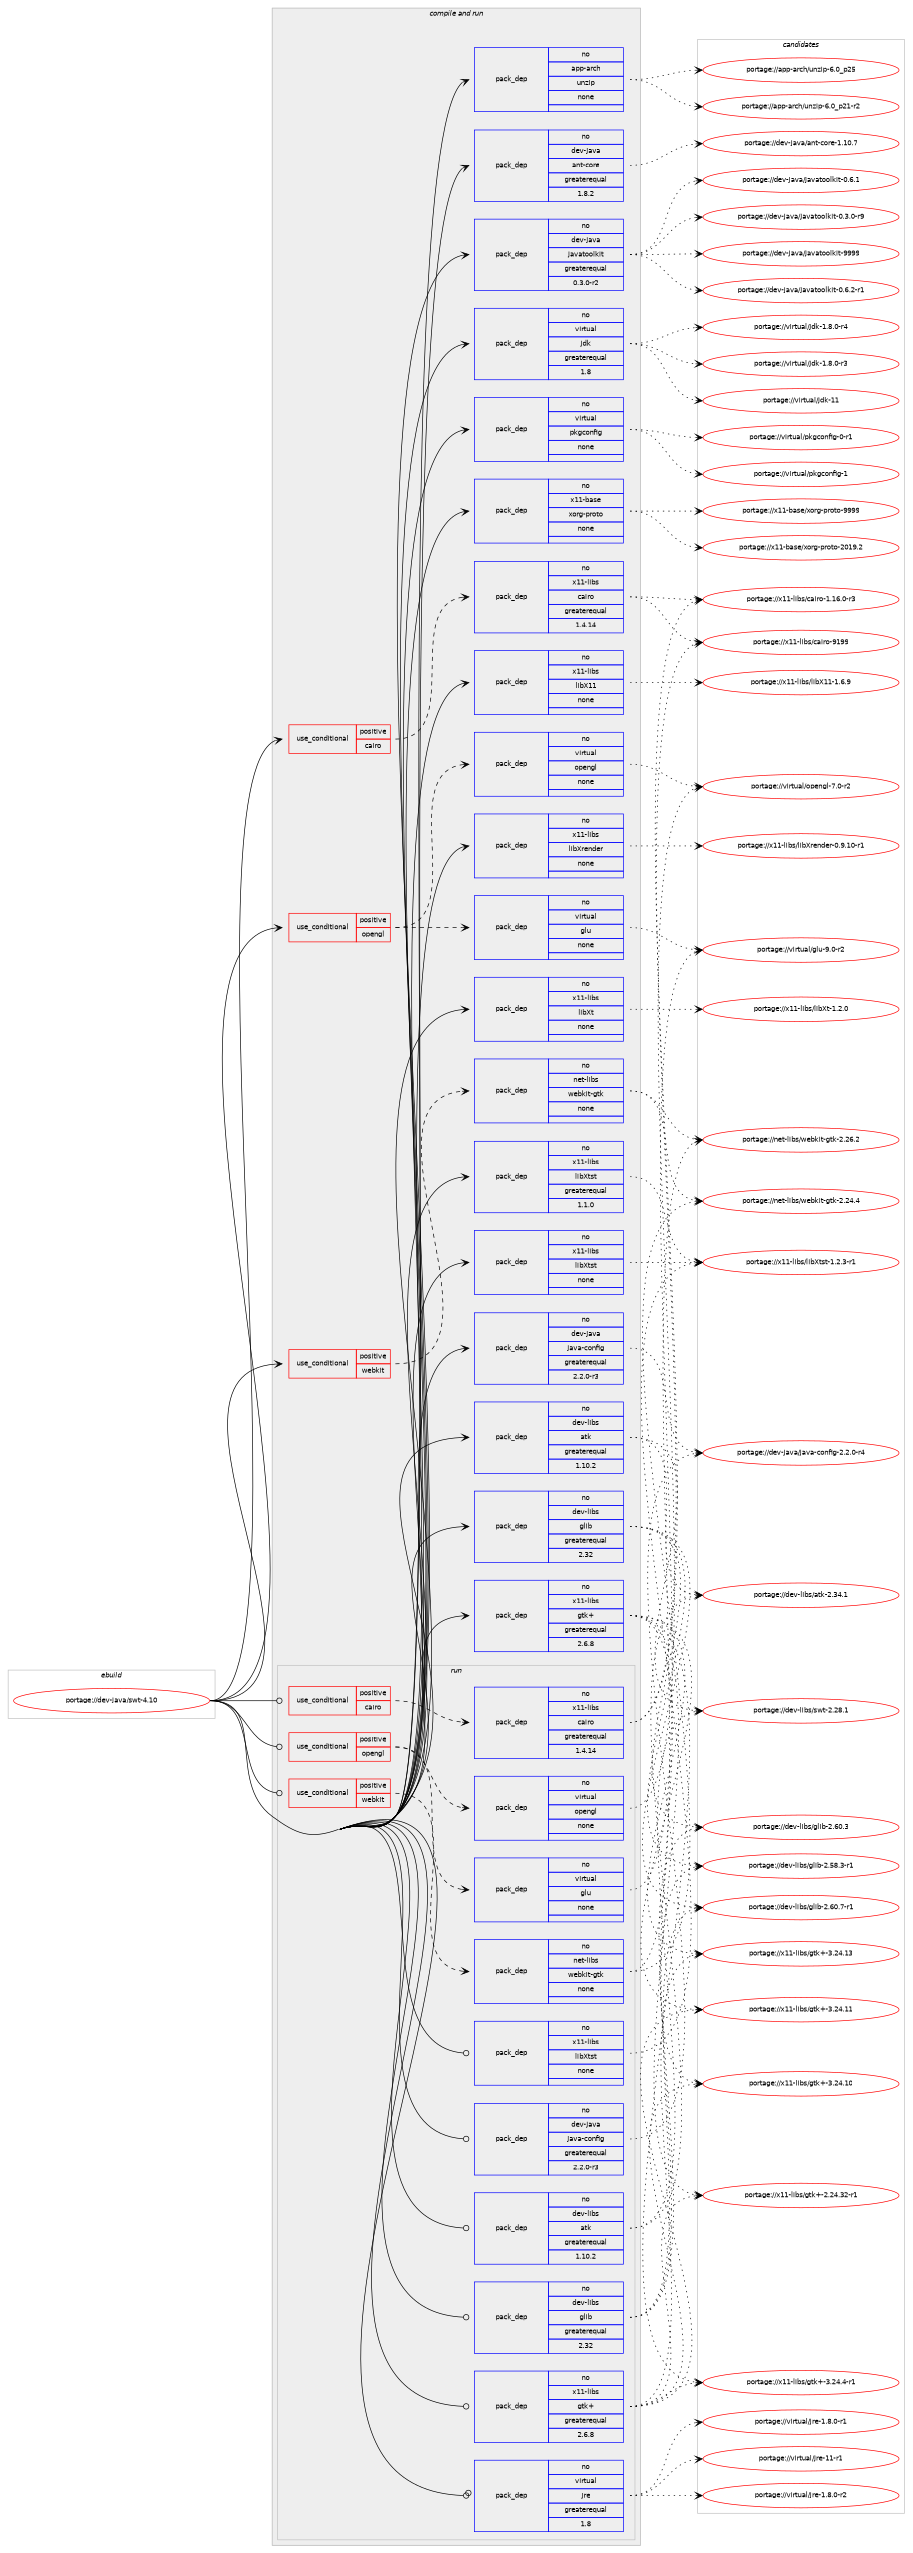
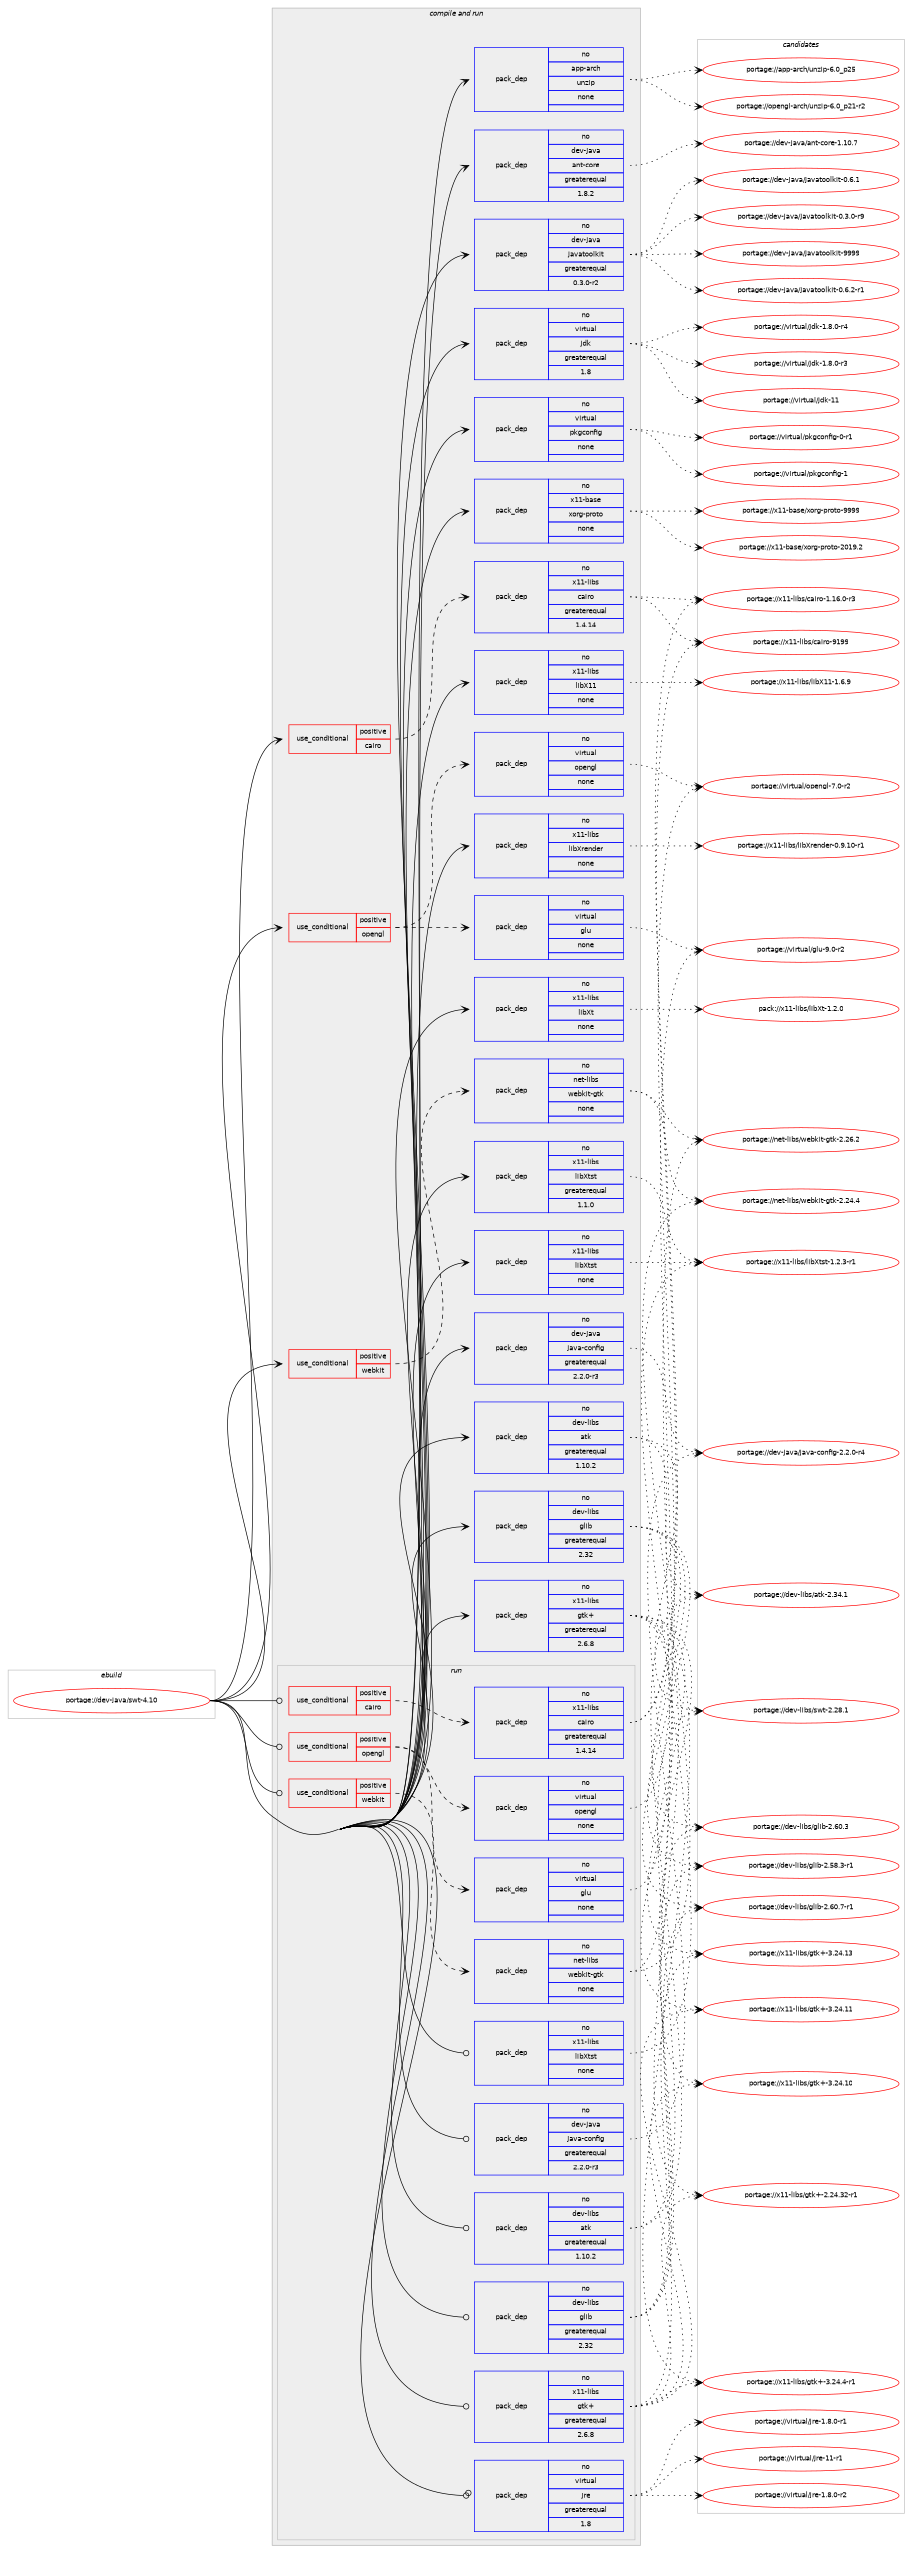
node "portage://app-arch/unzip-6.0_p21-r2": label "portage://app-arch/unzip-6.0_p21-r2" -> "portage://opengl-arch/unzip-6.0_p21-r2"
node "portage://x11-libs/libXt-1.2.0": label "portage://x11-libs/libXt-1.2.0" -> "pack://x11-libs/libXt-1.2.0"
